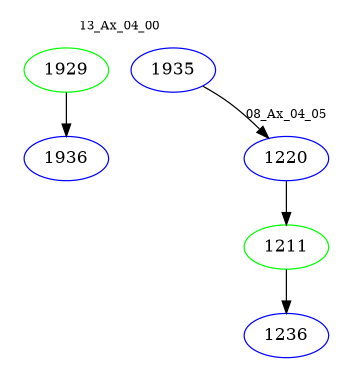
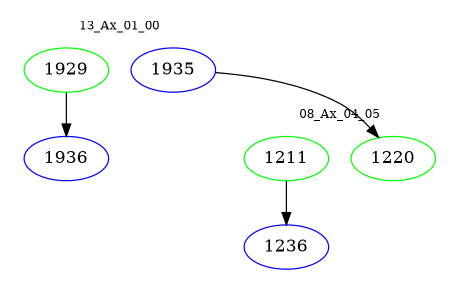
cluster "13_Ax_04_00": label "13_Ax_04_00" -> "13_Ax_01_00"
node "1220": color blue -> green
edge "1220" -> "1211": removed
